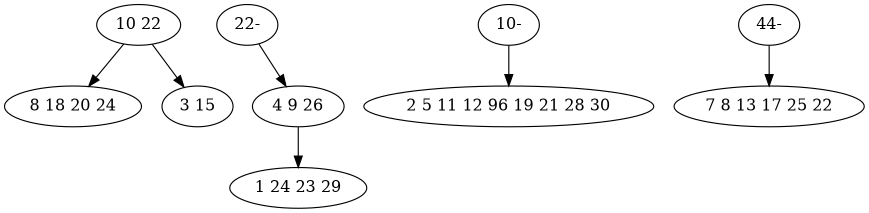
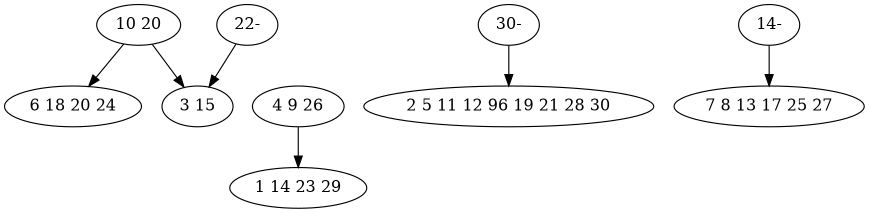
node "10 22": label "10 22" -> "10 20"
node "10-": label "10-" -> "30-"
node "44-": label "44-" -> "14-"
edge "22-" -> "4 9 26": now "22-" -> "3 15"
node "8 18 20 24": label "8 18 20 24" -> "6 18 20 24"
node "7 8 13 17 25 22": label "7 8 13 17 25 22" -> "7 8 13 17 25 27"
node "1 24 23 29": label "1 24 23 29" -> "1 14 23 29"
